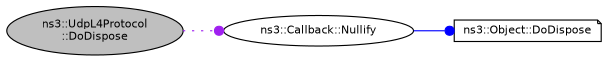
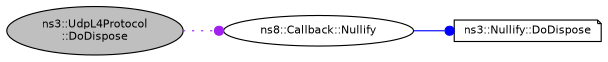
node "ns3::Callback::Nullify": label "ns3::Callback::Nullify" -> "ns8::Callback::Nullify"
node "ns3::Object::DoDispose": label "ns3::Object::DoDispose" -> "ns3::Nullify::DoDispose"
